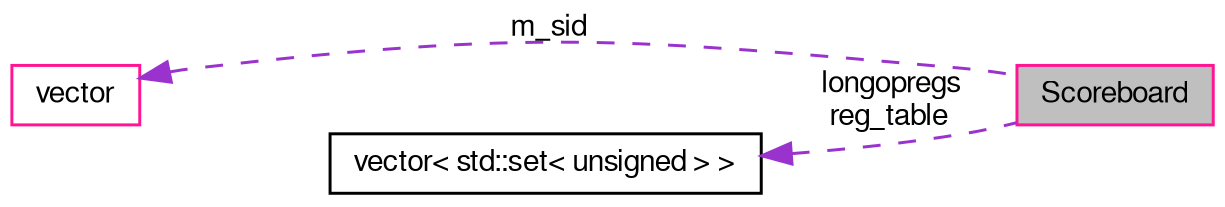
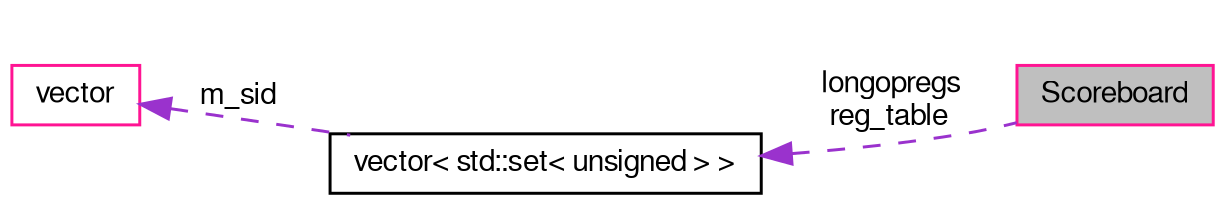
edge "Scoreboard" -> "vector": now "vector< std::set< unsigned > >" -> "vector"
